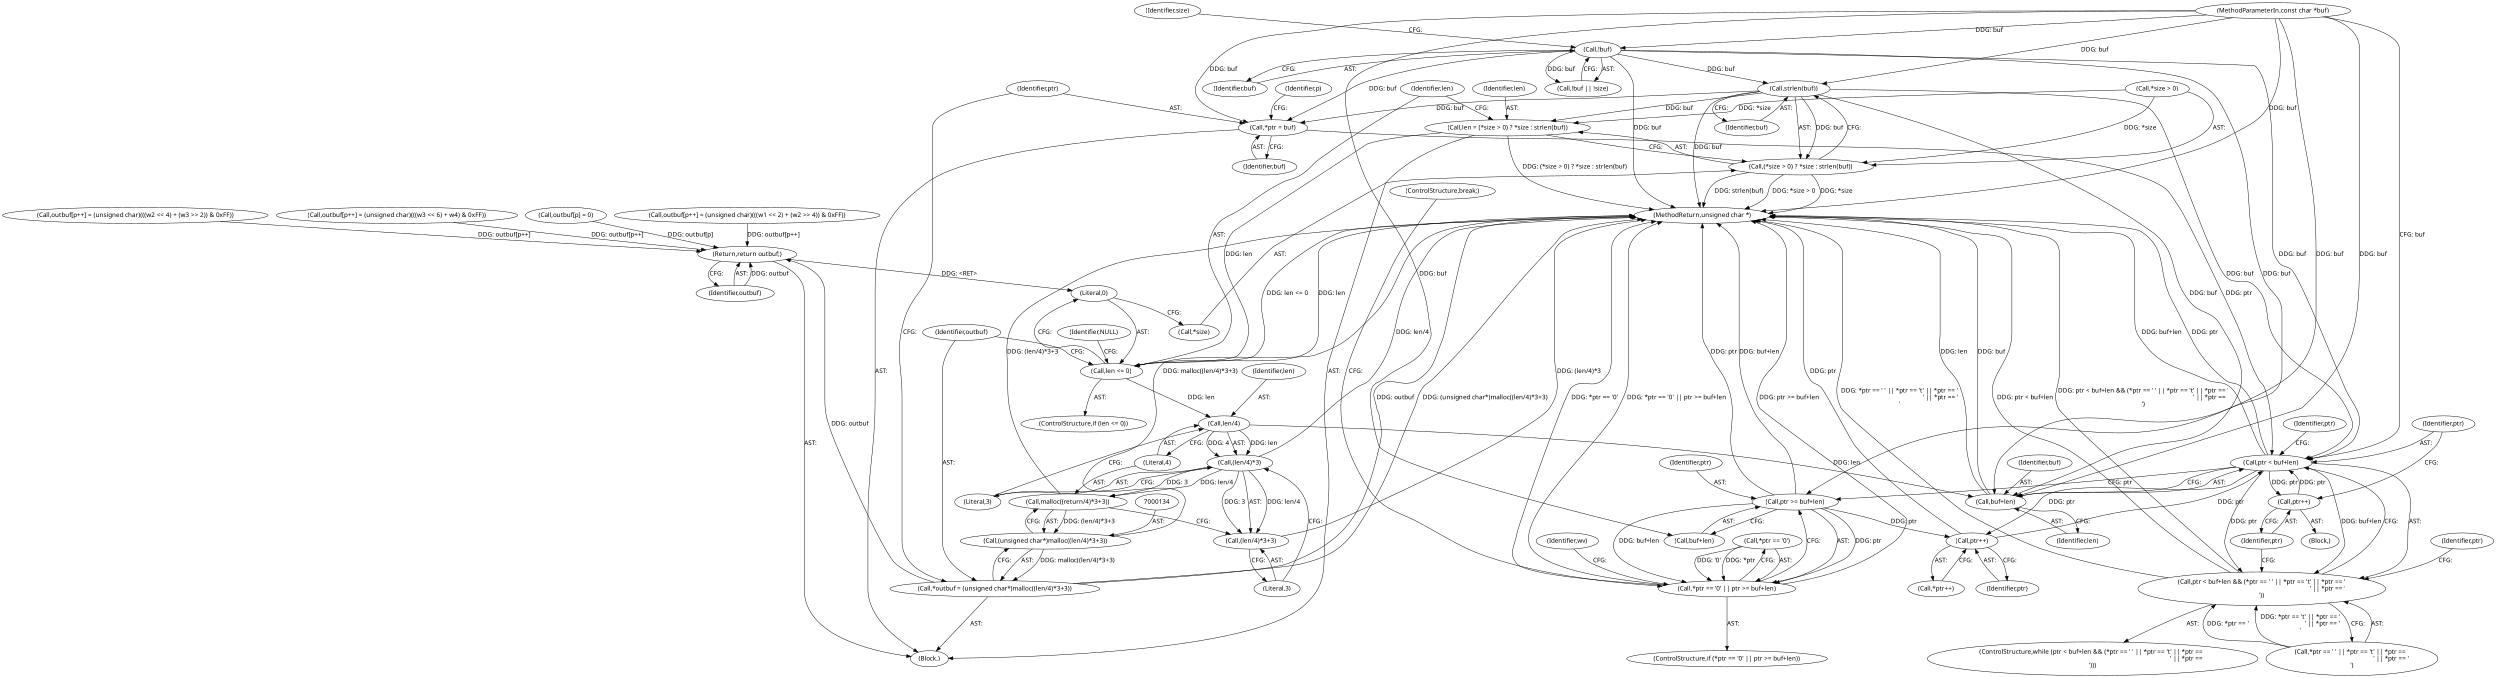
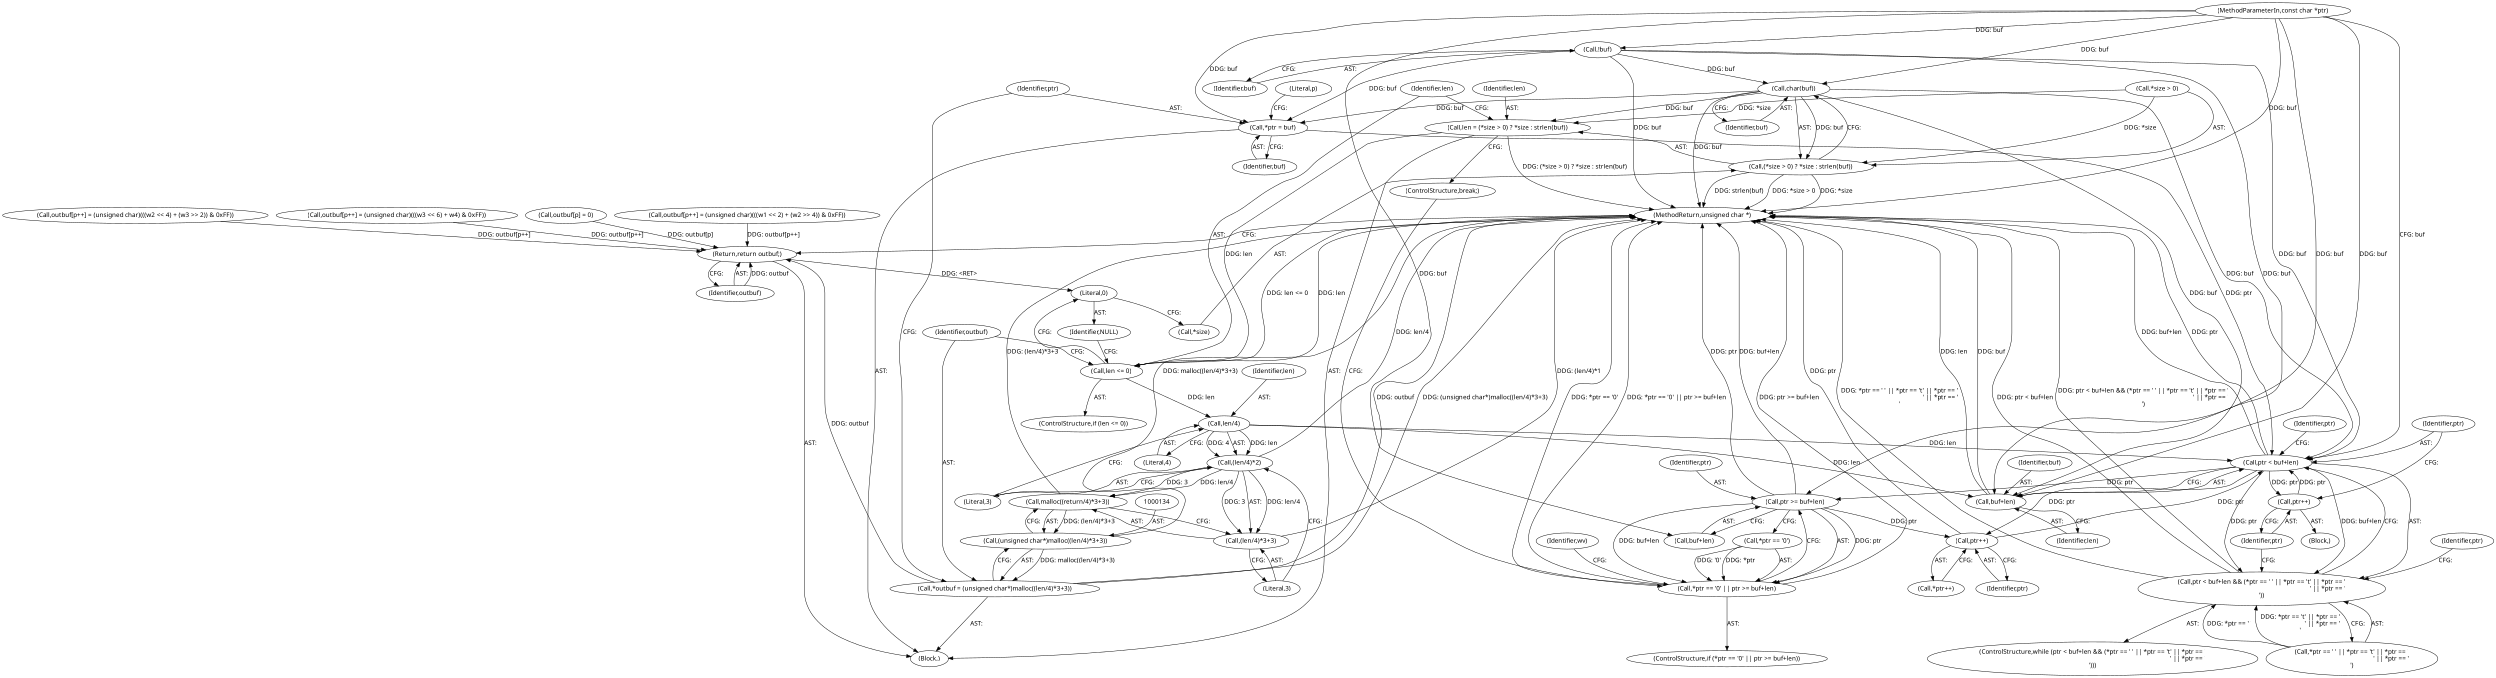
node "(Identifier,size)": removed
node "(MethodParameterIn,const char *buf)": label "(MethodParameterIn,const char *buf)" -> "(MethodParameterIn,const char *ptr)"
node "(Identifier,p)": label "(Identifier,p)" -> "(Literal,p)"
node "(Call,!buf || !size)": removed
node "(Call,strlen(buf))": label "(Call,strlen(buf))" -> "(Call,char(buf))"
edge "(Call,len = (*size > 0) ? *size : strlen(buf))" -> "(Call,(*size > 0) ? *size : strlen(buf))": now "(Call,len = (*size > 0) ? *size : strlen(buf))" -> "(ControlStructure,break;)"
edge "(MethodReturn,unsigned char *)" -> "(Return,return outbuf;)": added, label "CFG:"
edge "(Literal,0)" -> "(Call,len <= 0)": now "(Literal,0)" -> "(Identifier,NULL)"
edge "(Call,(len/4)*3+3)" -> "(MethodReturn,unsigned char *)": label "DDG: (len/4)*3" -> "DDG: (len/4)*1"
edge "(Call,len/4)" -> "(Call,ptr < buf+len)": added, label "DDG: len"
node "(Call,(len/4)*3)": label "(Call,(len/4)*3)" -> "(Call,(len/4)*2)"
edge "(Literal,4)" -> "(Call,malloc((return/4)*3+3))": now "(Call,(len/4)*3+3)" -> "(Call,malloc((return/4)*3+3))"
edge "(Call,ptr < buf+len)" -> "(Call,ptr >= buf+len)": label "CFG: ptr" -> "DDG: ptr"
node "7000134": label "7000134" -> "1000134"
edge "(Call,*ptr == '0' || ptr >= buf+len)" -> "(Call,*ptr == '0')": now "(Call,ptr >= buf+len)" -> "(Call,*ptr == '0')"
